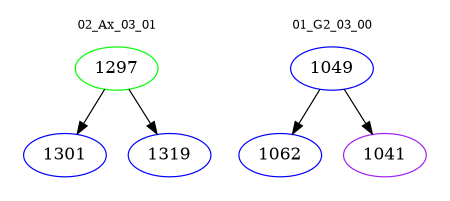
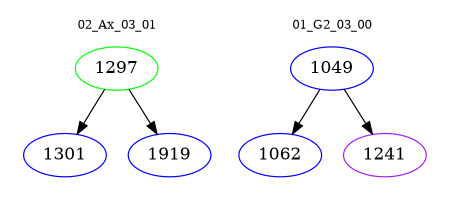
node "1319": label "1319" -> "1919"
node "1041": label "1041" -> "1241"
